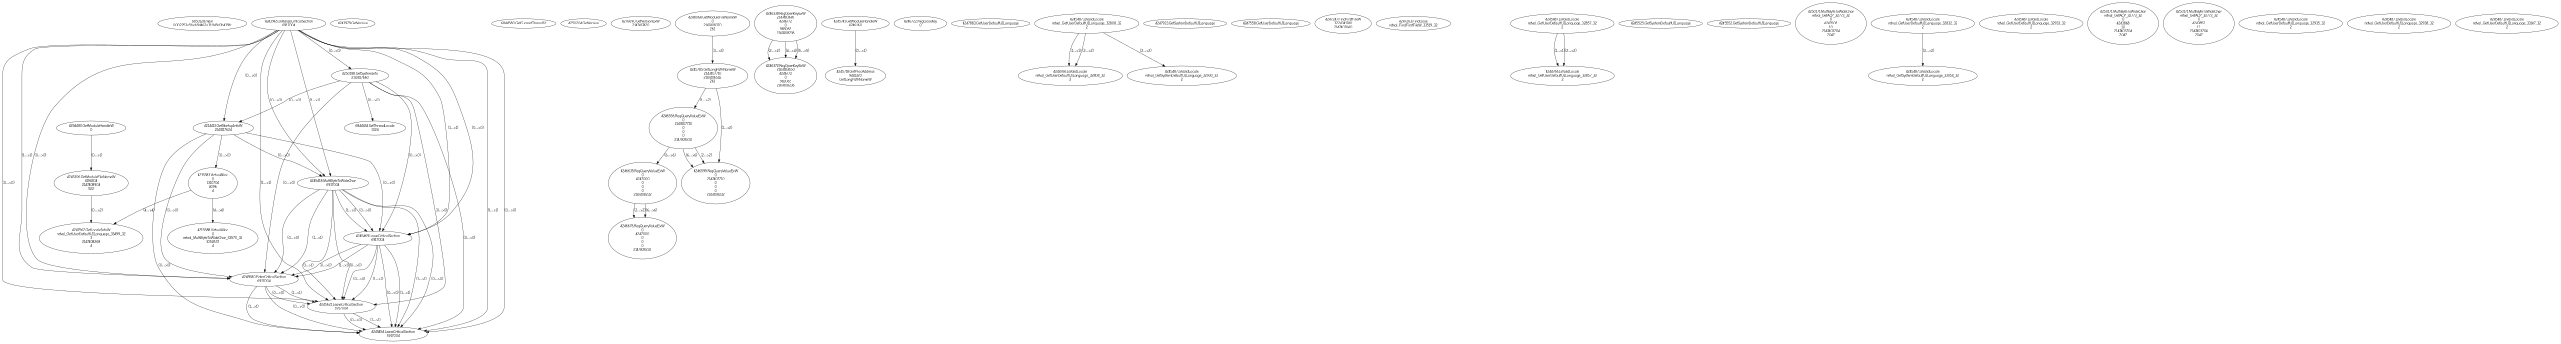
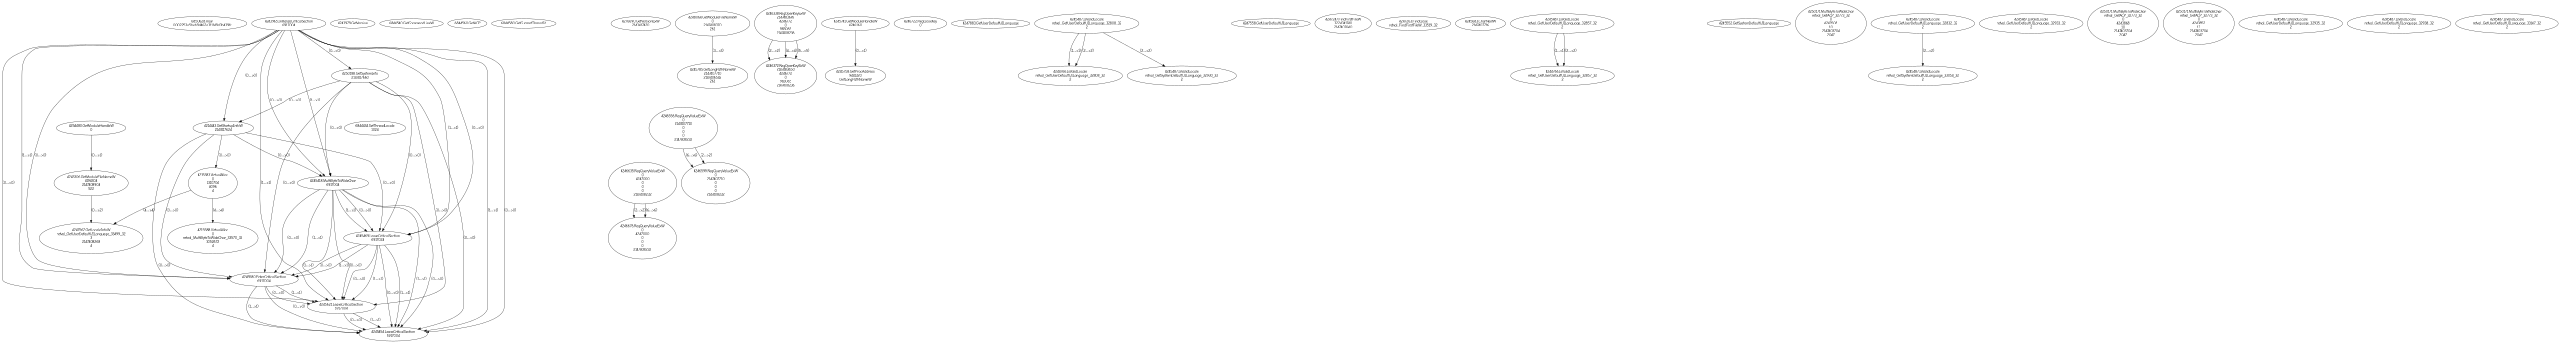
node "6850128.main 0002253a5beb9d462a311149d3b439fc": label "6850128.main 0002253a5beb9d462a311149d3b439fc" -> "6850628.main 0002253a5beb9d462a311149d3b439fc"
node "6844540.GetCommandLineW": added
node "6844560.GetACP": added
node "4250204.GetVersion": removed
node "4276690.GetVersionExW 2147417420": label "4276690.GetVersionExW 2147417420" -> "4276690.GetVersionExW 2143417420"
node "4247923.GetSystemDefaultUILanguage": removed
node "4245683.CharNextW 2147407716": added
node "4245525.GetSystemDefaultUILanguage": removed
node "4245718.GetProcAddress 9441320 GetLongPathNameW": label "4245718.GetProcAddress 9441320 GetLongPathNameW" -> "4245758.GetProcAddress 9441320 GetLongPathNameW"
edge "4245785.GetLongPathNameW 2147407710 2147406542 261" -> "4246556.RegQueryValueExW 0 2147407710 0 0 0 2147408232": removed, label "(1-->2)"
edge "4250188.GetSystemInfo 2147417660" -> "6844434.SetThreadLocale 1024": now "4250188.GetSystemInfo 2147417660" -> "4245418.MultiByteToWideChar 6917004"
edge "4245785.GetLongPathNameW 2147407710 2147406542 261" -> "4246599.RegQueryValueExW 0 2147407710 0 0 0 2147408232": removed, label "(1-->2)"
node "4214413.GetStartupInfoW 2147417624": label "4214413.GetStartupInfoW 2147417624" -> "4214443.GetStartupInfoW 2147417624"
edge "4246556.RegQueryValueExW 0 2147407710 0 0 0 2147408232" -> "4246635.RegQueryValueExW 0 4247000 0 0 0 2147408232": removed, label "(6-->6)"
node "4245469.LeaveCriticalSection 6917004": label "4245469.LeaveCriticalSection 6917004" -> "4245469.LeaveCriticalSection 6917024"
